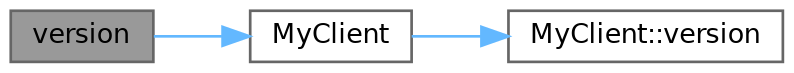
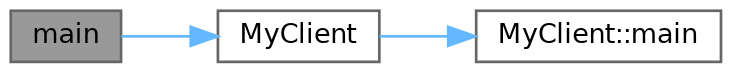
node "version": label "version" -> "main"
node "MyClient::version": label "MyClient::version" -> "MyClient::main"
